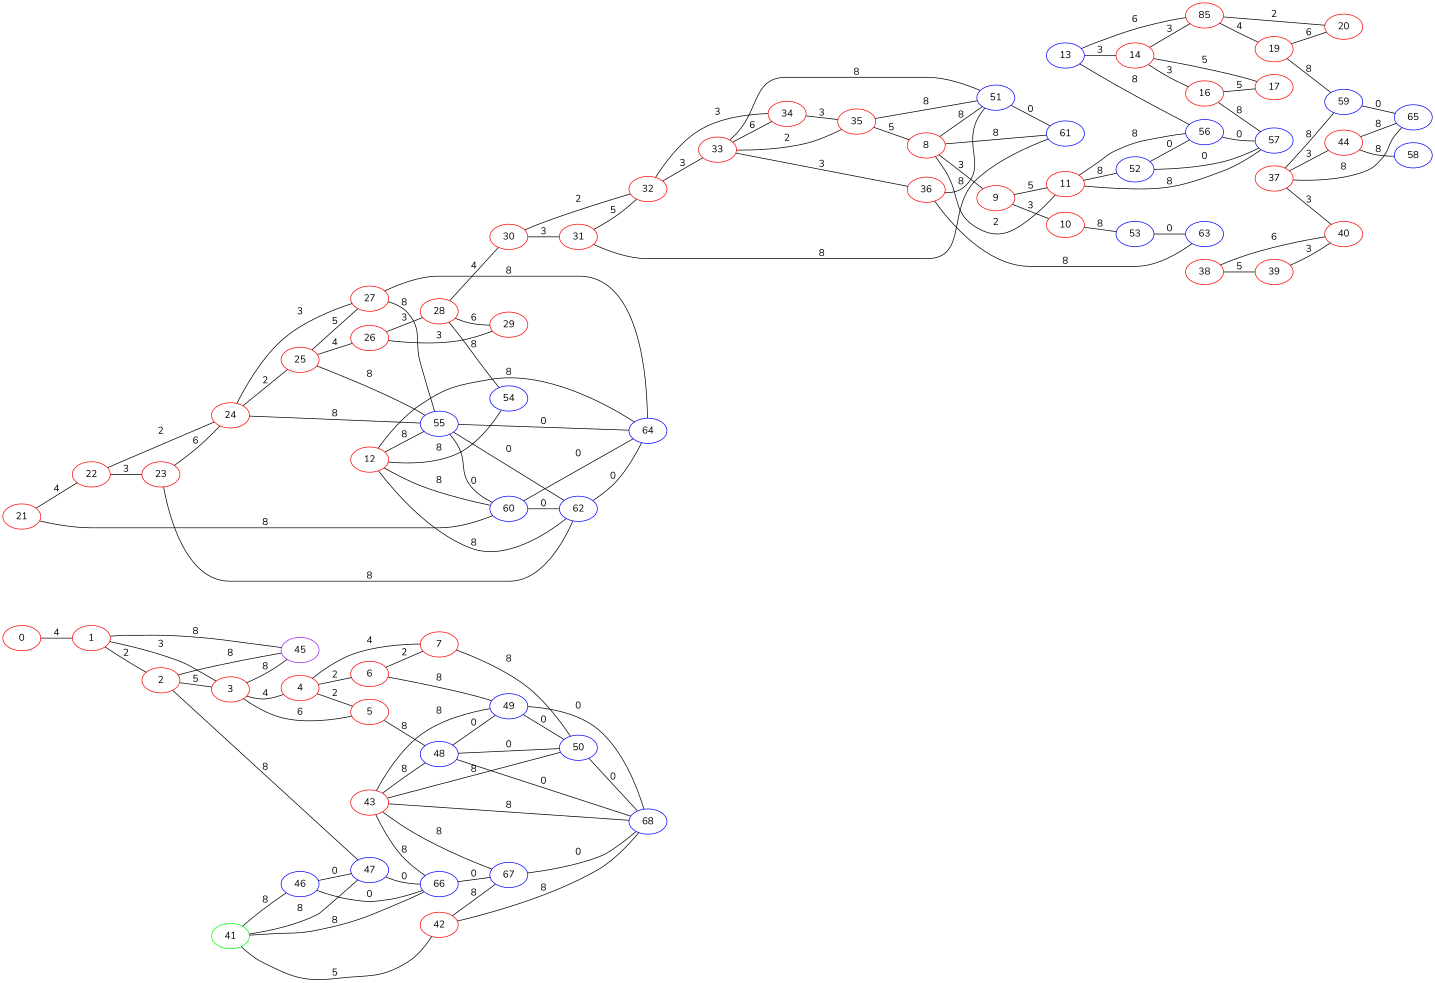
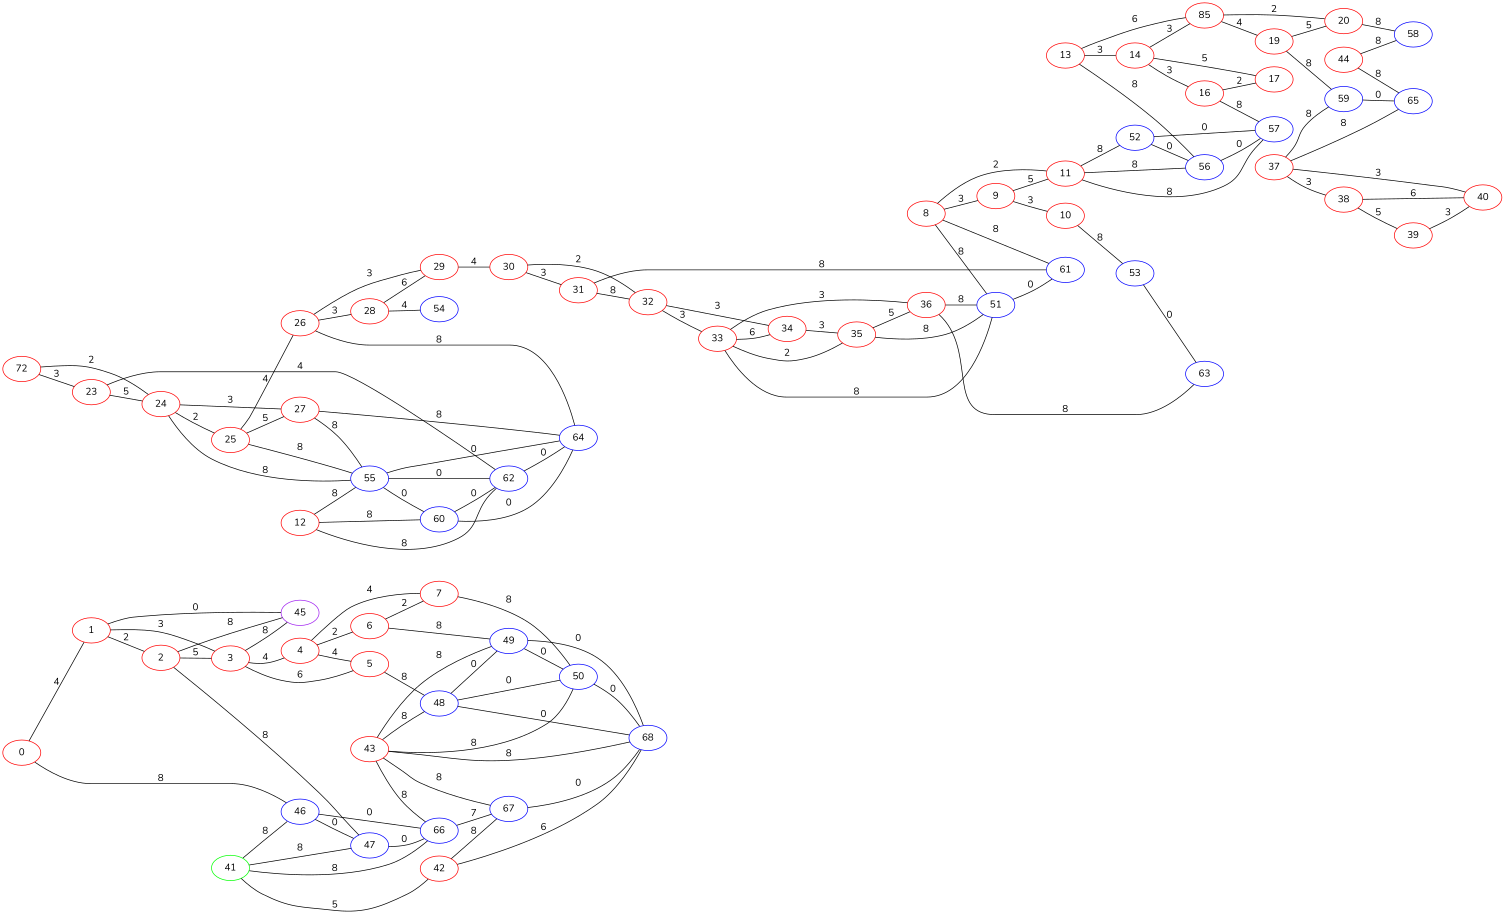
edge "20" -- "58": added, label "8"
edge "20" -- "19": label "6" -> "5"
node "13": color blue -> red
edge "17" -- "16": label "5" -> "2"
edge "35" -- "8": now "35" -- "36"
edge "44" -- "37": now "38" -- "37"
edge "32" -- "31": label "5" -> "8"
edge "30" -- "28": now "30" -- "29"
edge "28" -- "54": label "8" -> "4"
edge "64" -- "12": now "64" -- "26"
edge "24" -- "23": label "6" -> "5"
edge "54" -- "12": removed, label "8"
node "22": label "22" -> "72"
node "21": removed
edge "23" -- "62": label "8" -> "4"
edge "1" -- "45": label "8" -> "0"
edge "4" -- "5": label "2" -> "4"
edge "0" -- "46": added, label "8"
edge "67" -- "66": label "0" -> "7"
edge "68" -- "42": label "8" -> "6"
